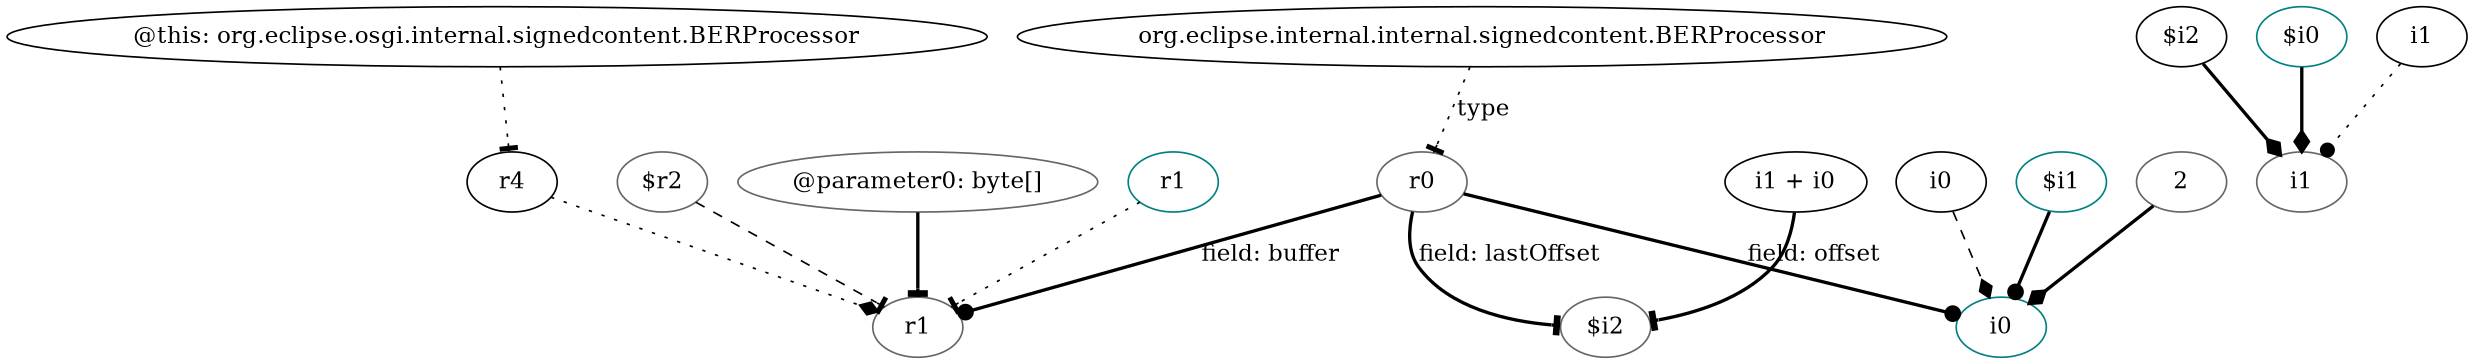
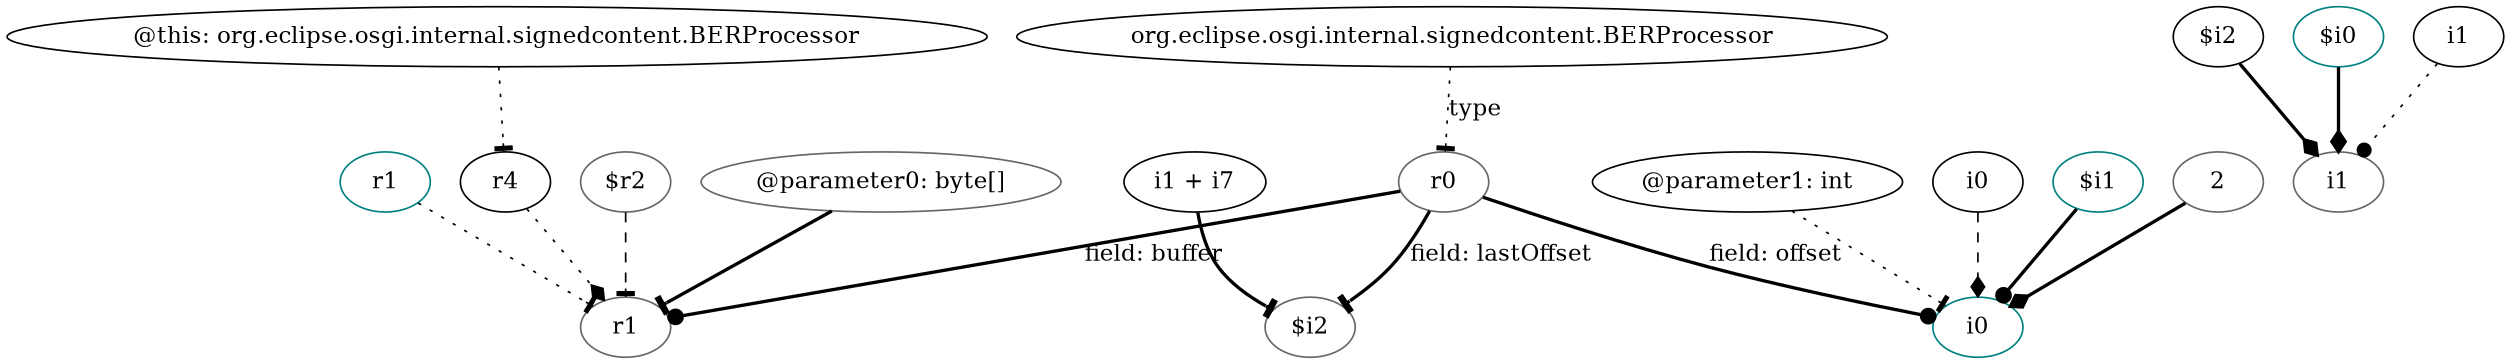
node "org.eclipse.internal.internal.signedcontent.BERProcessor": label "org.eclipse.internal.internal.signedcontent.BERProcessor" -> "org.eclipse.osgi.internal.signedcontent.BERProcessor"
node "@parameter1: int": added
node "i1 + i0": label "i1 + i0" -> "i1 + i7"
